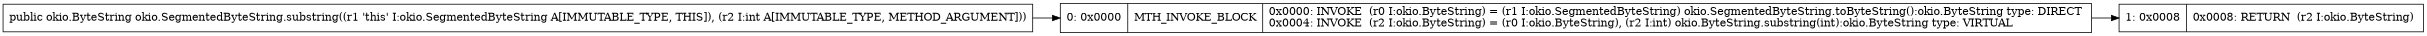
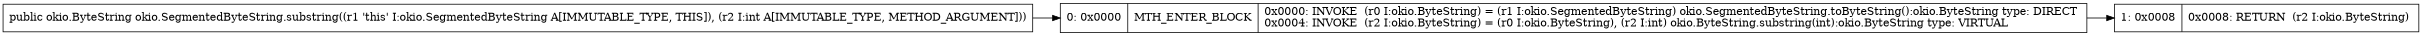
node "0: 0x0000": text "MTH_INVOKE_BLOCK" -> "MTH_ENTER_BLOCK"
